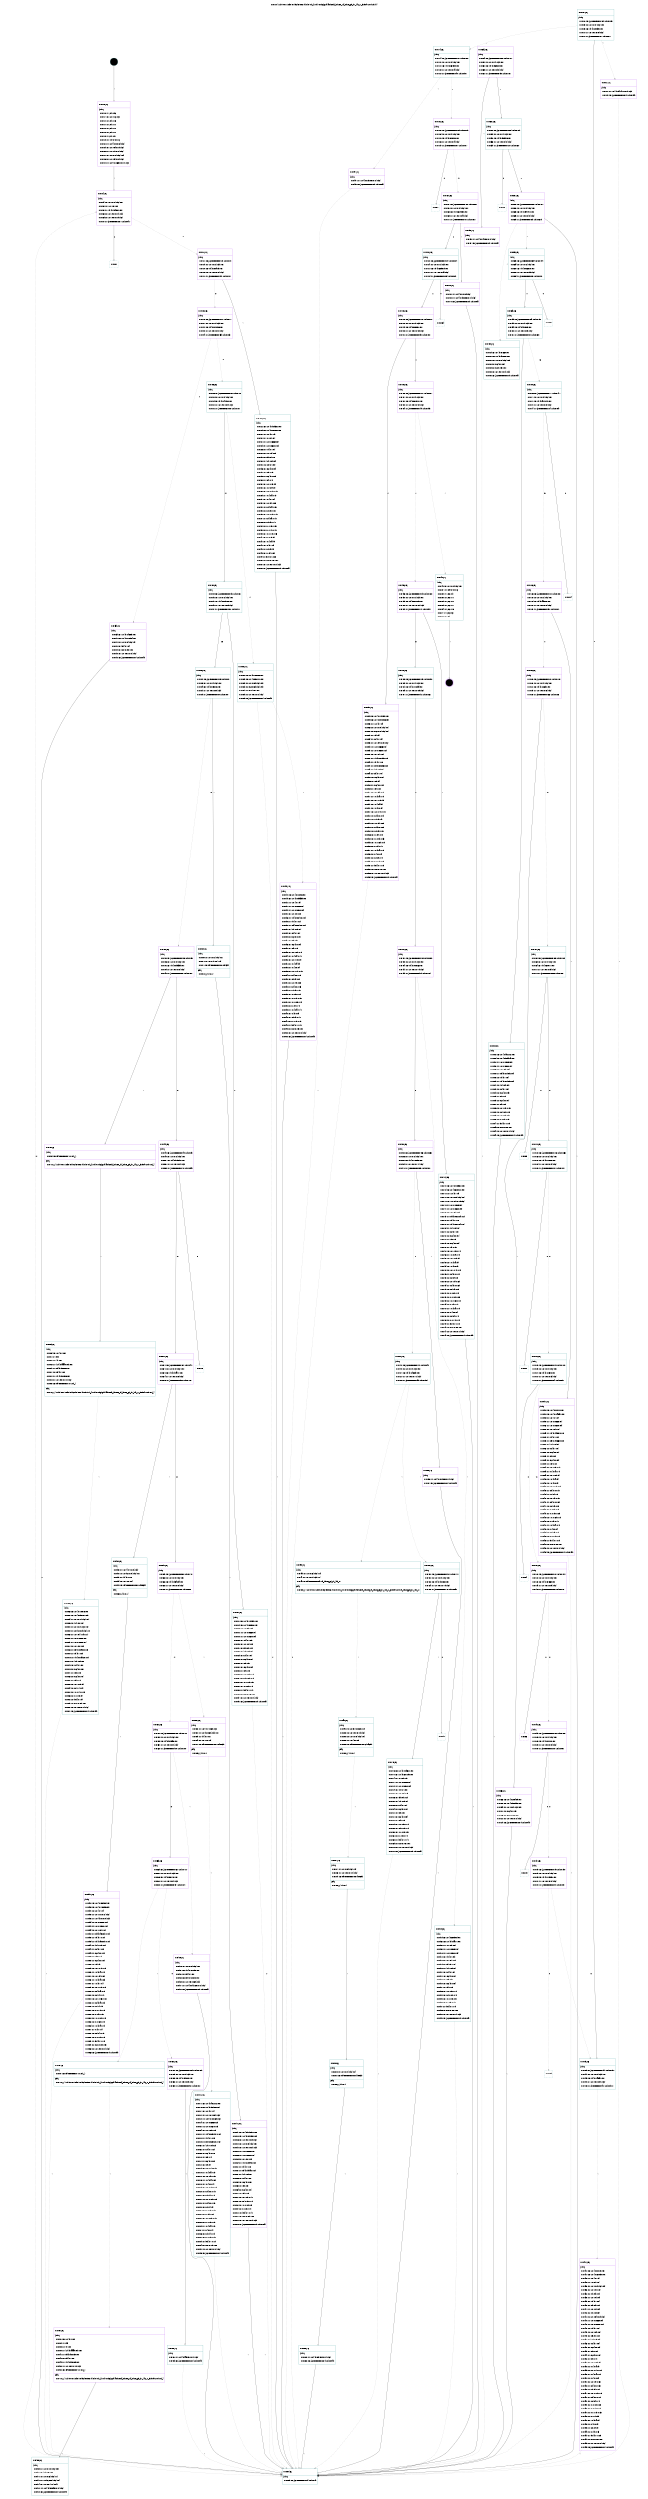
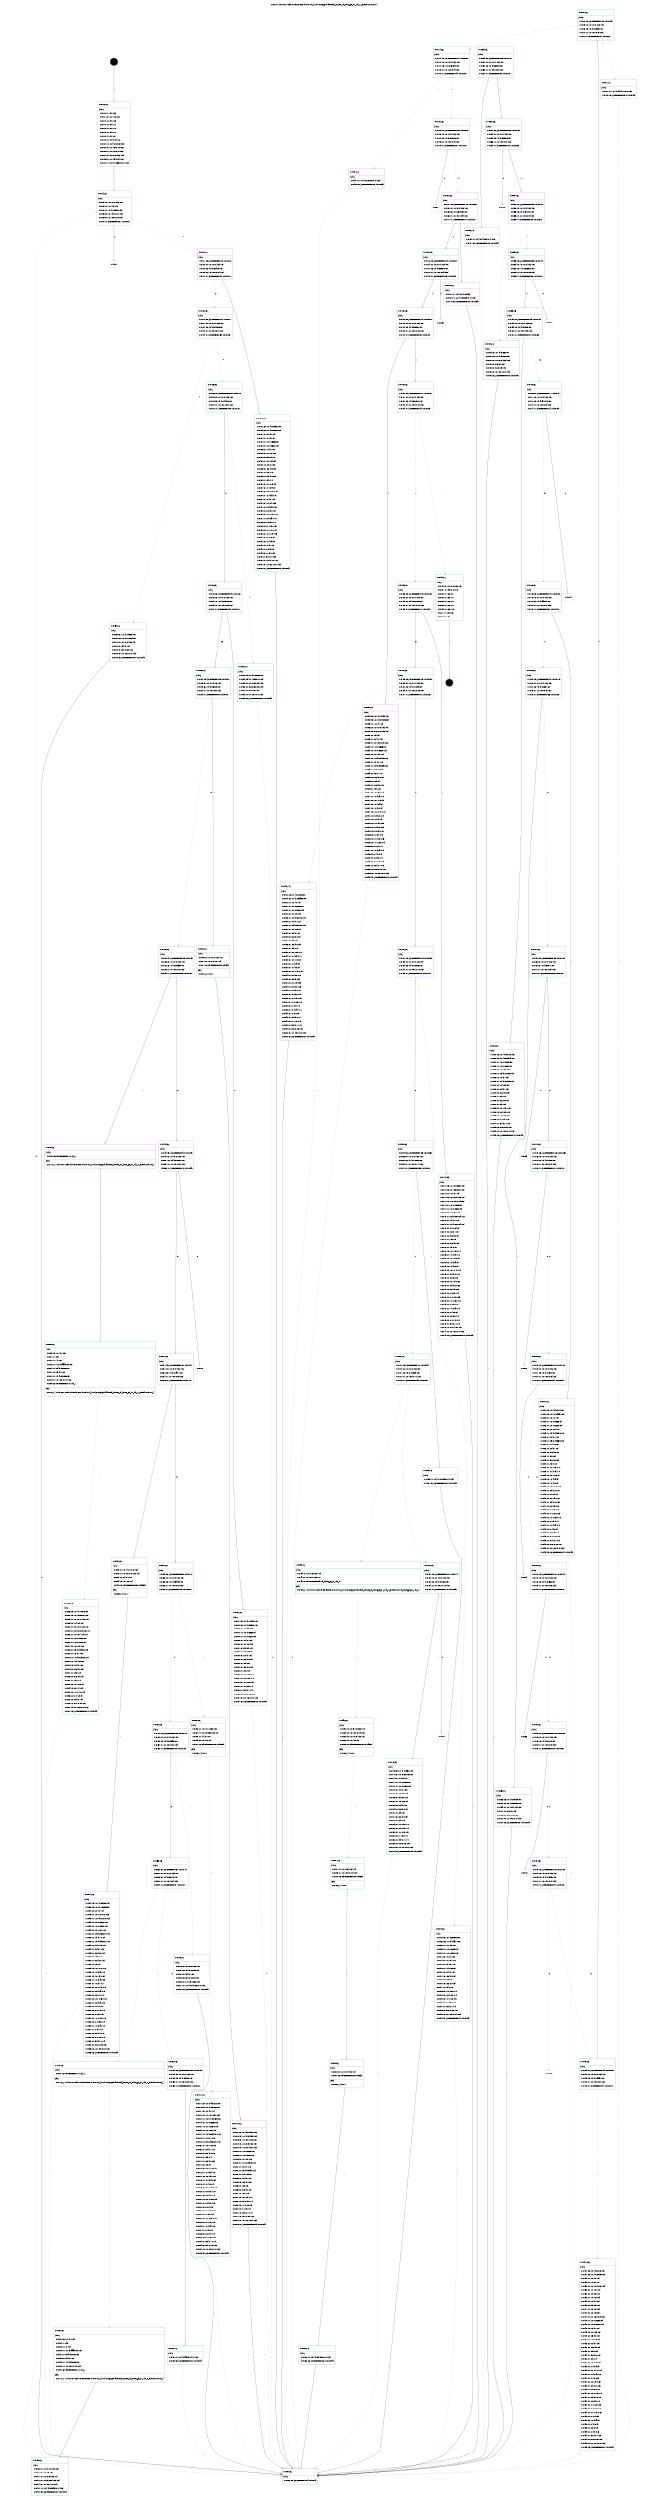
edge "0x401ac6 [27]" -> "0x401d78 [144]": now "0x4017ce [25]" -> "0x401d78 [144]"
edge "0x401706 [25]" -> "0x4016ed [25]": reversed
edge "0x4015c1 [25]" -> "0x40231d [5]": now "0x40198d [27]" -> "0x40231d [5]"
